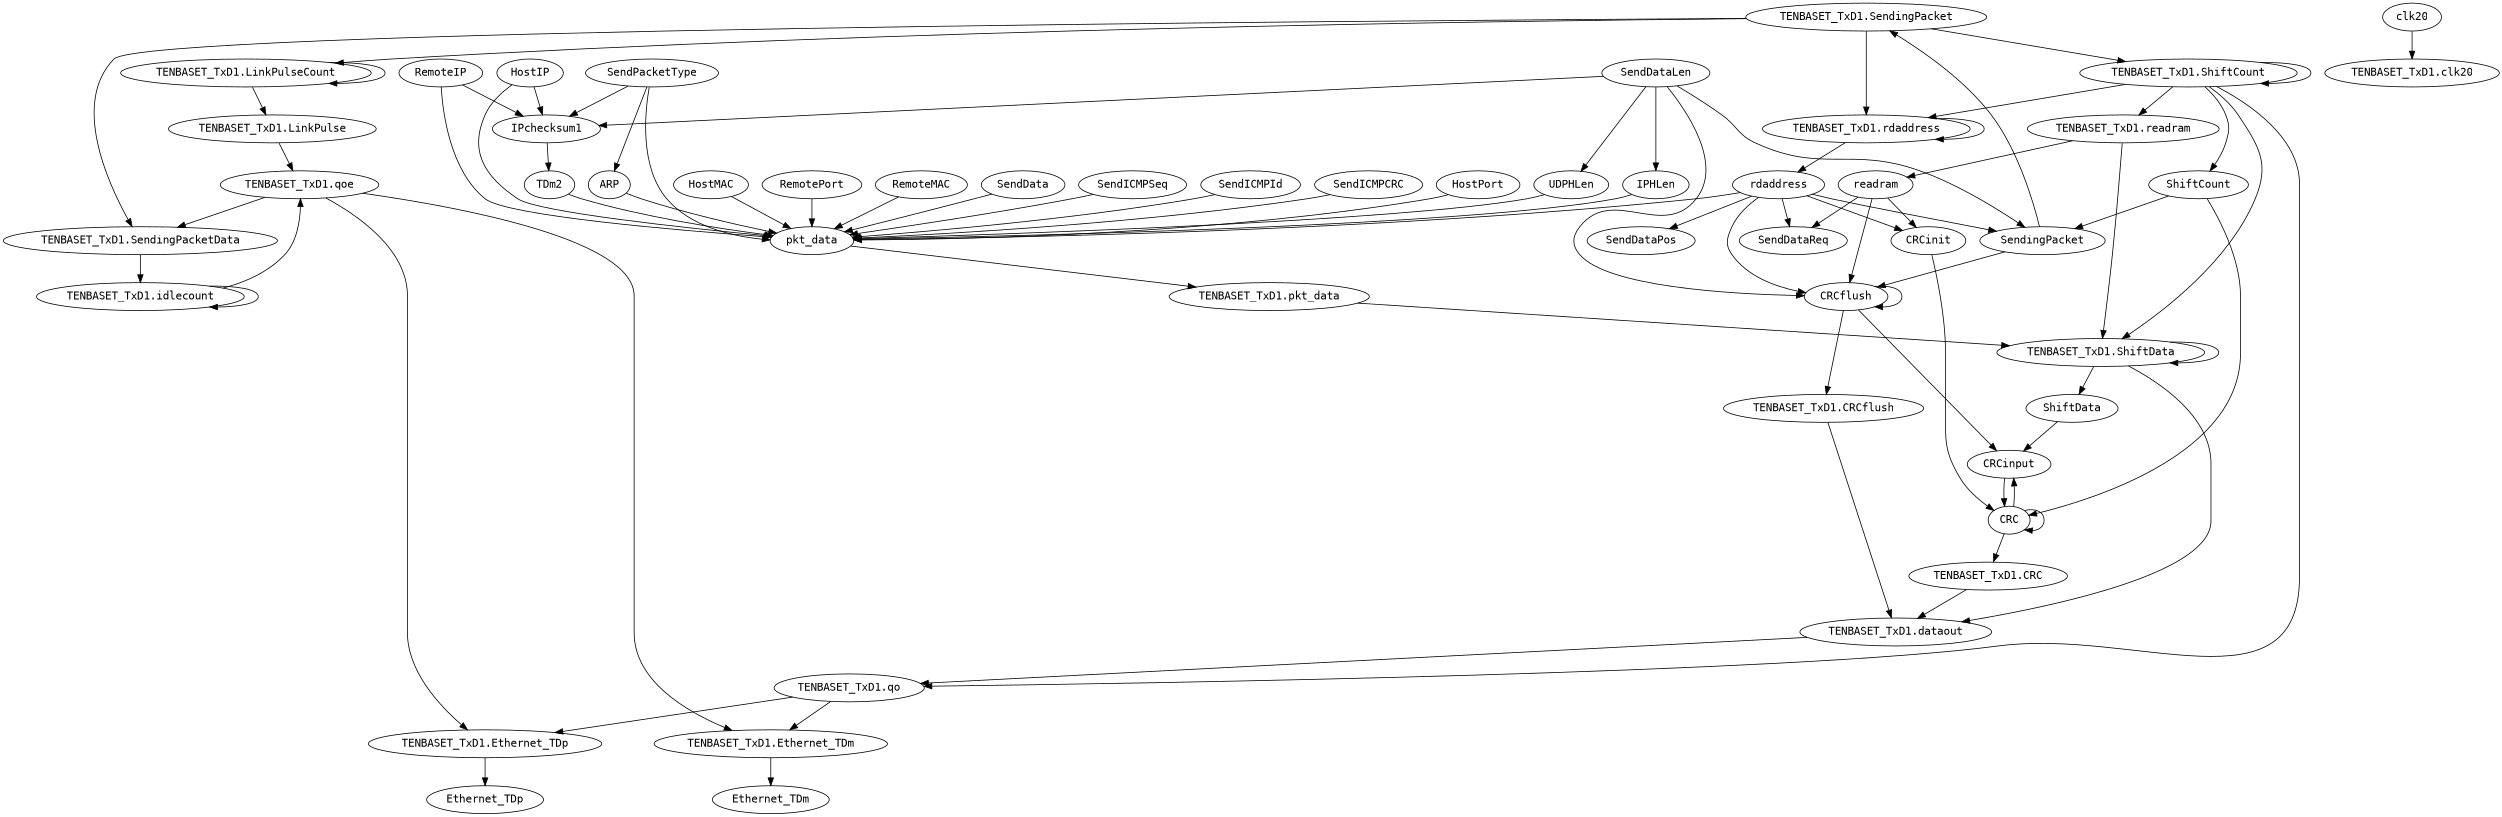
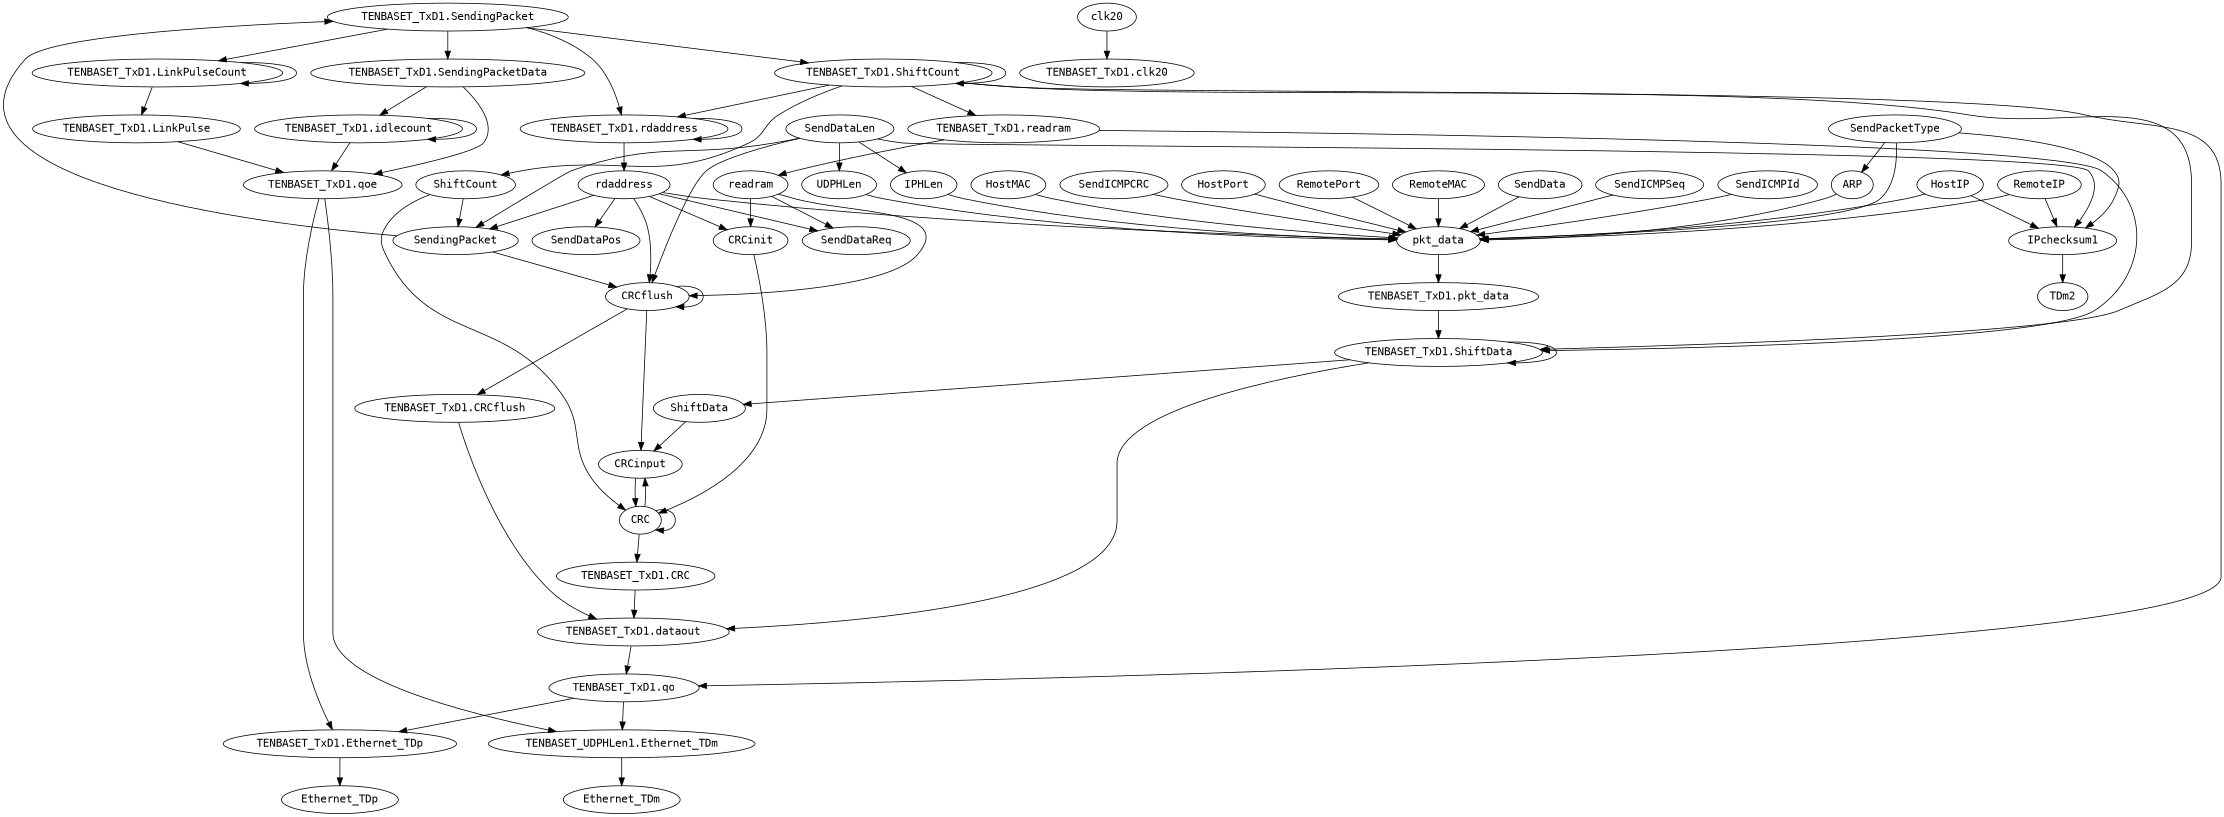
edge "TENBASET_TxD1.qoe" -> "TENBASET_TxD1.SendingPacketData": reversed
edge "TDm2" -> "pkt_data": removed
node "TENBASET_TxD1.Ethernet_TDm": label "TENBASET_TxD1.Ethernet_TDm" -> "TENBASET_UDPHLen1.Ethernet_TDm"
